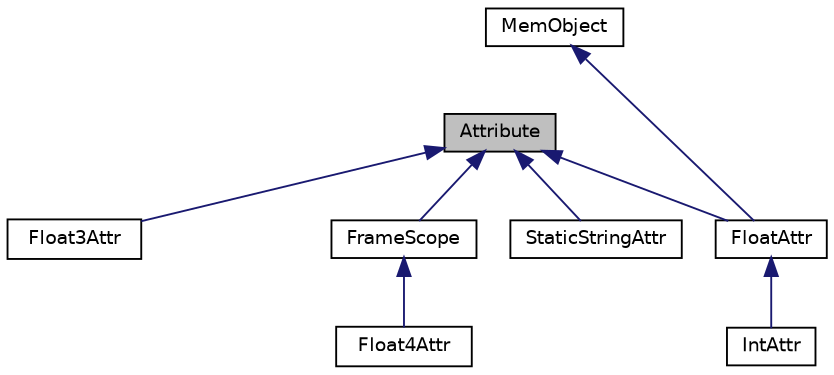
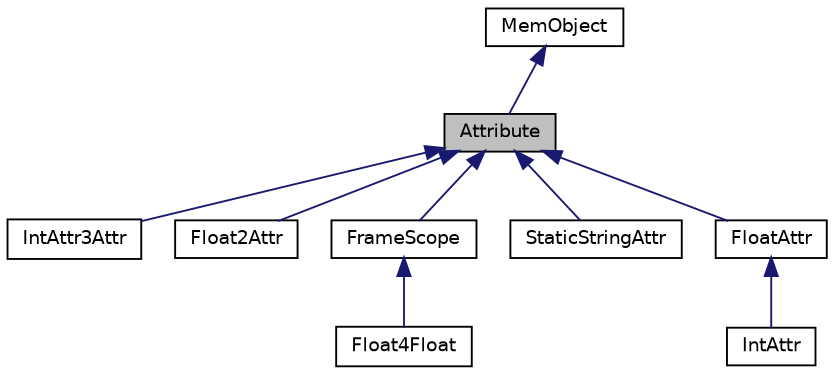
edge "FloatAttr" -> "MemObject": now "Attribute" -> "MemObject"
node "Float3Attr": label "Float3Attr" -> "IntAttr3Attr"
node "Float2Attr": added
node "Float4Attr": label "Float4Attr" -> "Float4Float"
